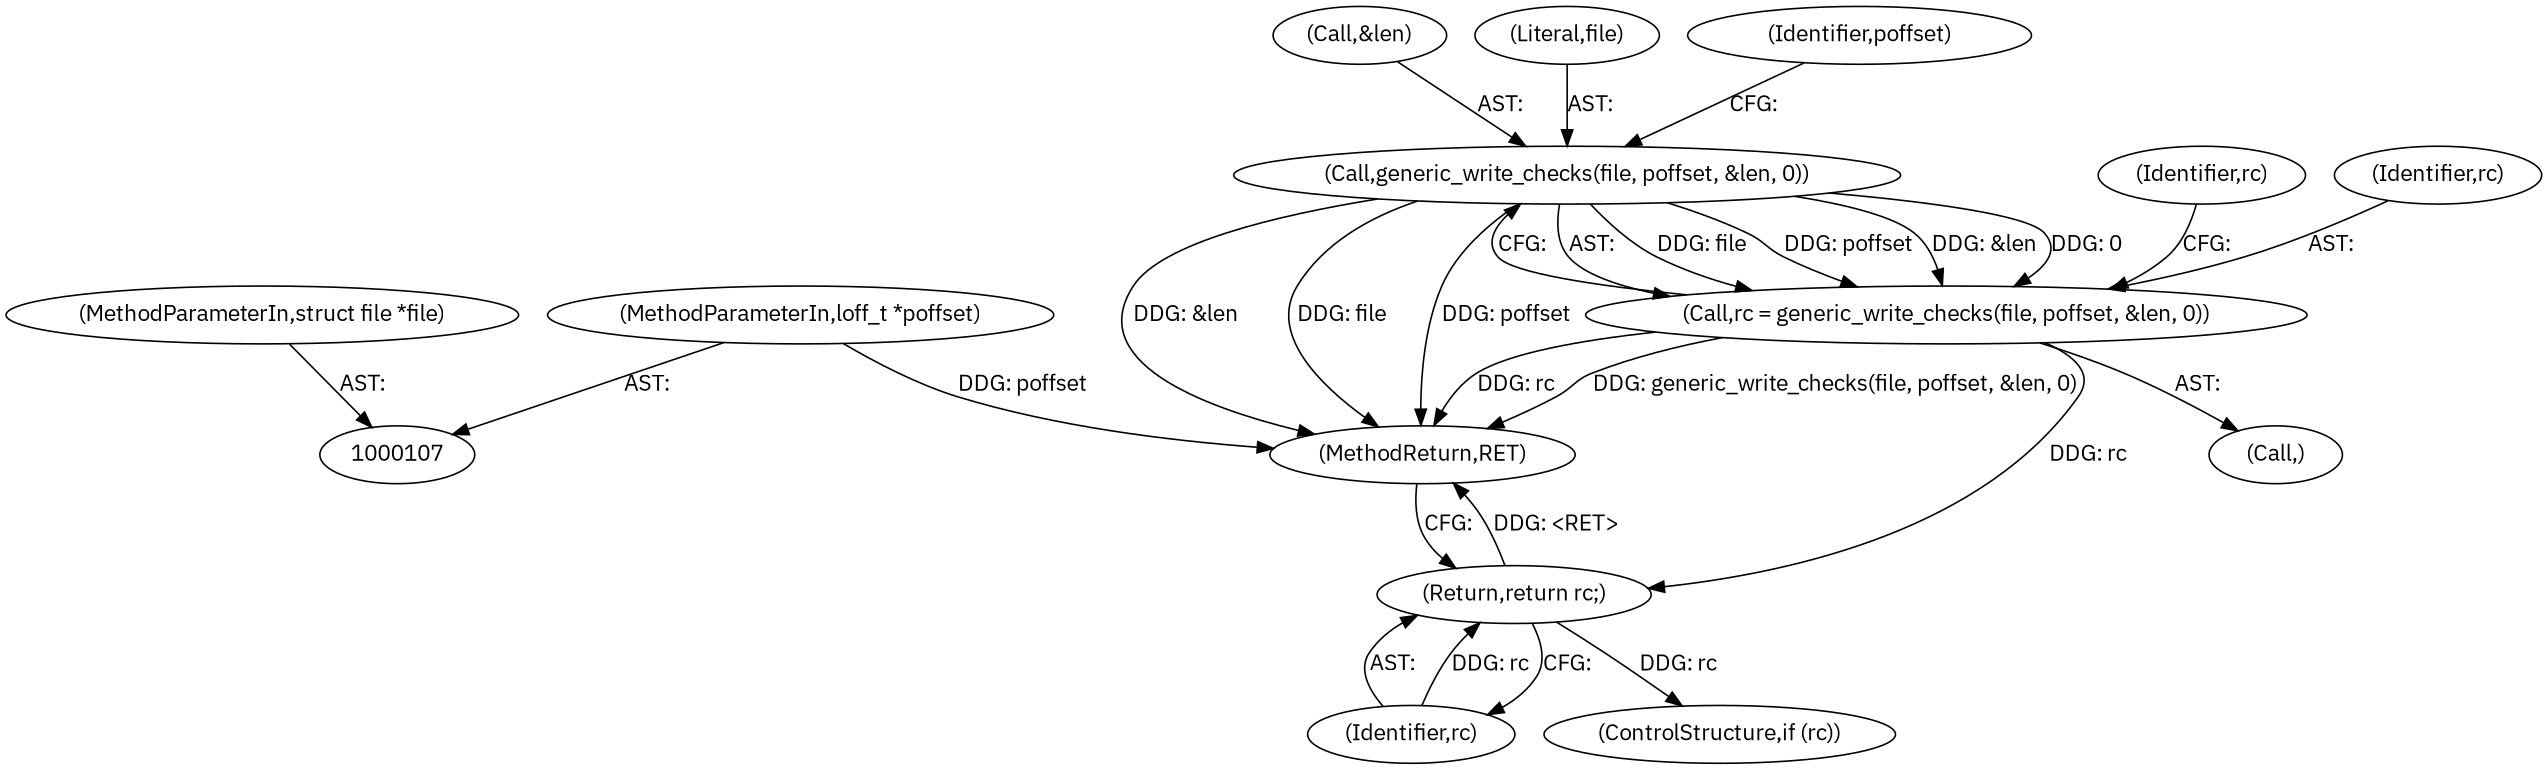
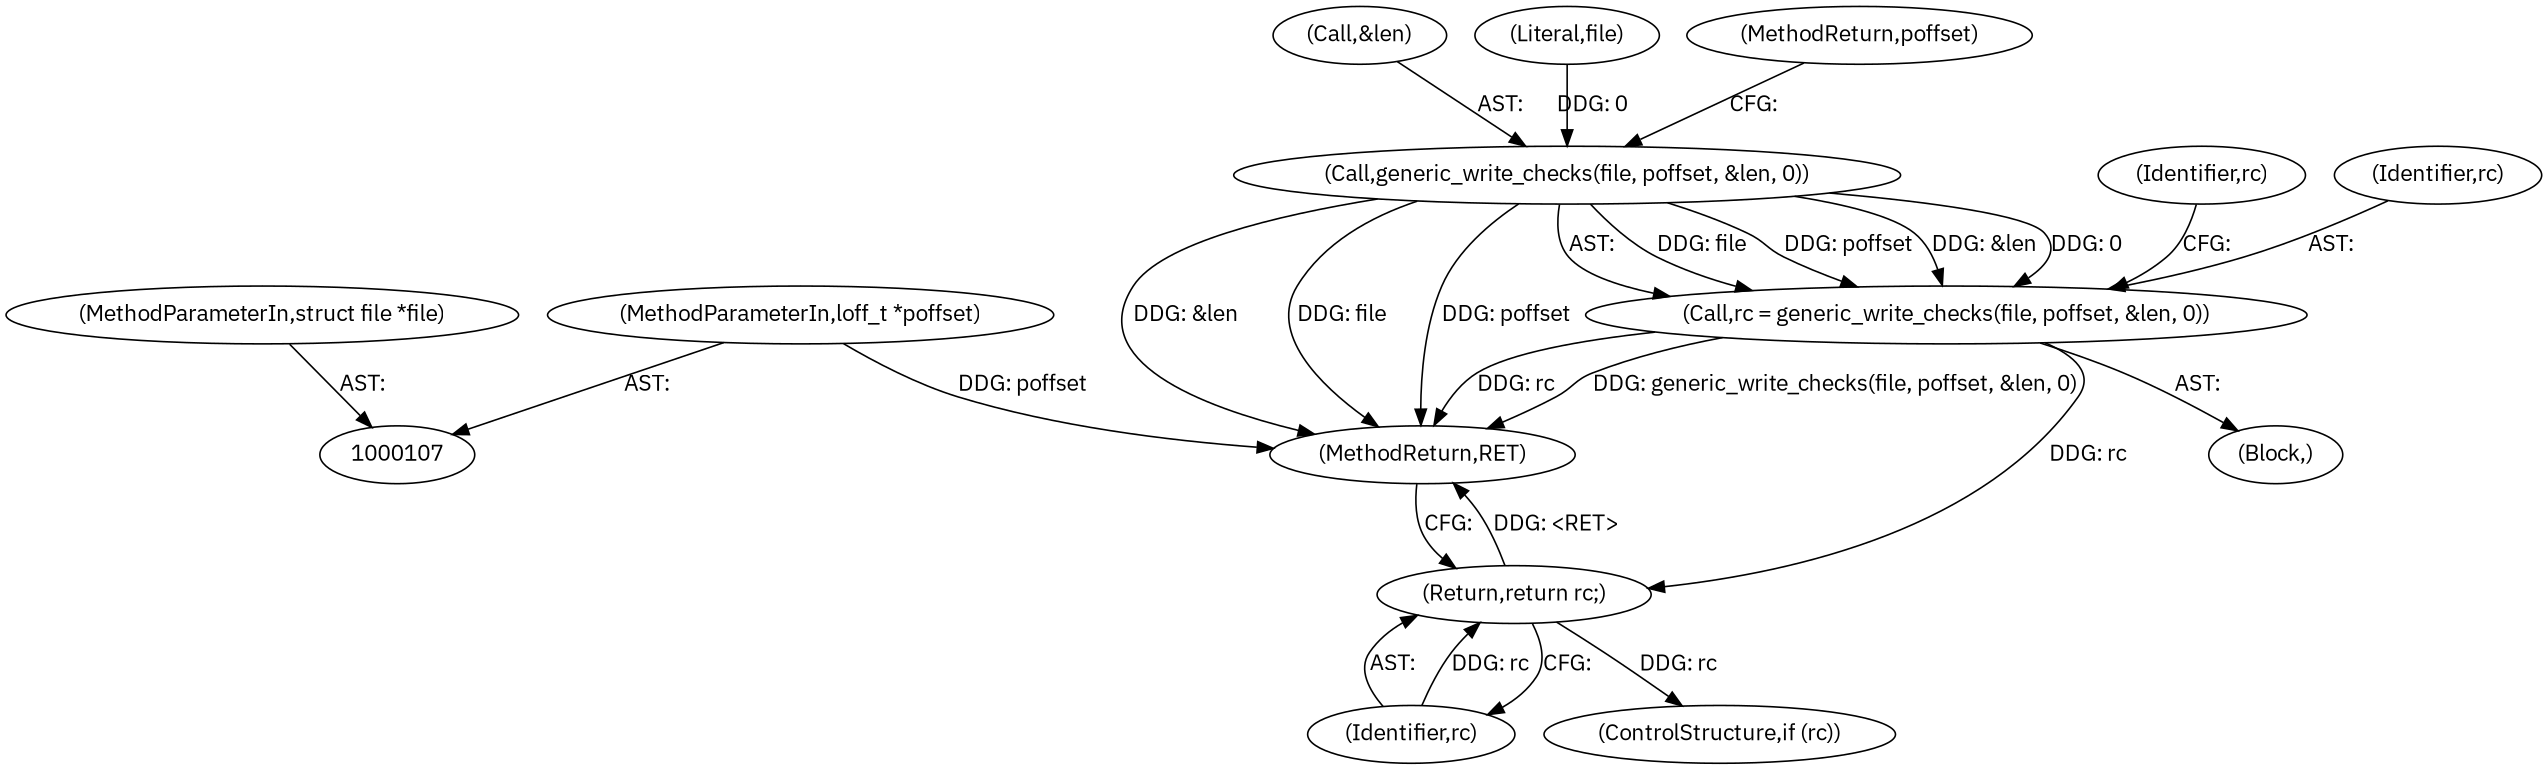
node "(Identifier,poffset)": label "(Identifier,poffset)" -> "(MethodReturn,poffset)"
edge "(Literal,file)" -> "(Call,generic_write_checks(file, poffset, &len, 0))": label "AST: " -> "DDG: 0"
edge "(Call,rc = generic_write_checks(file, poffset, &len, 0))" -> "(Call,generic_write_checks(file, poffset, &len, 0))": removed, label "CFG:"
node "(Call,)": label "(Call,)" -> "(Block,)"
